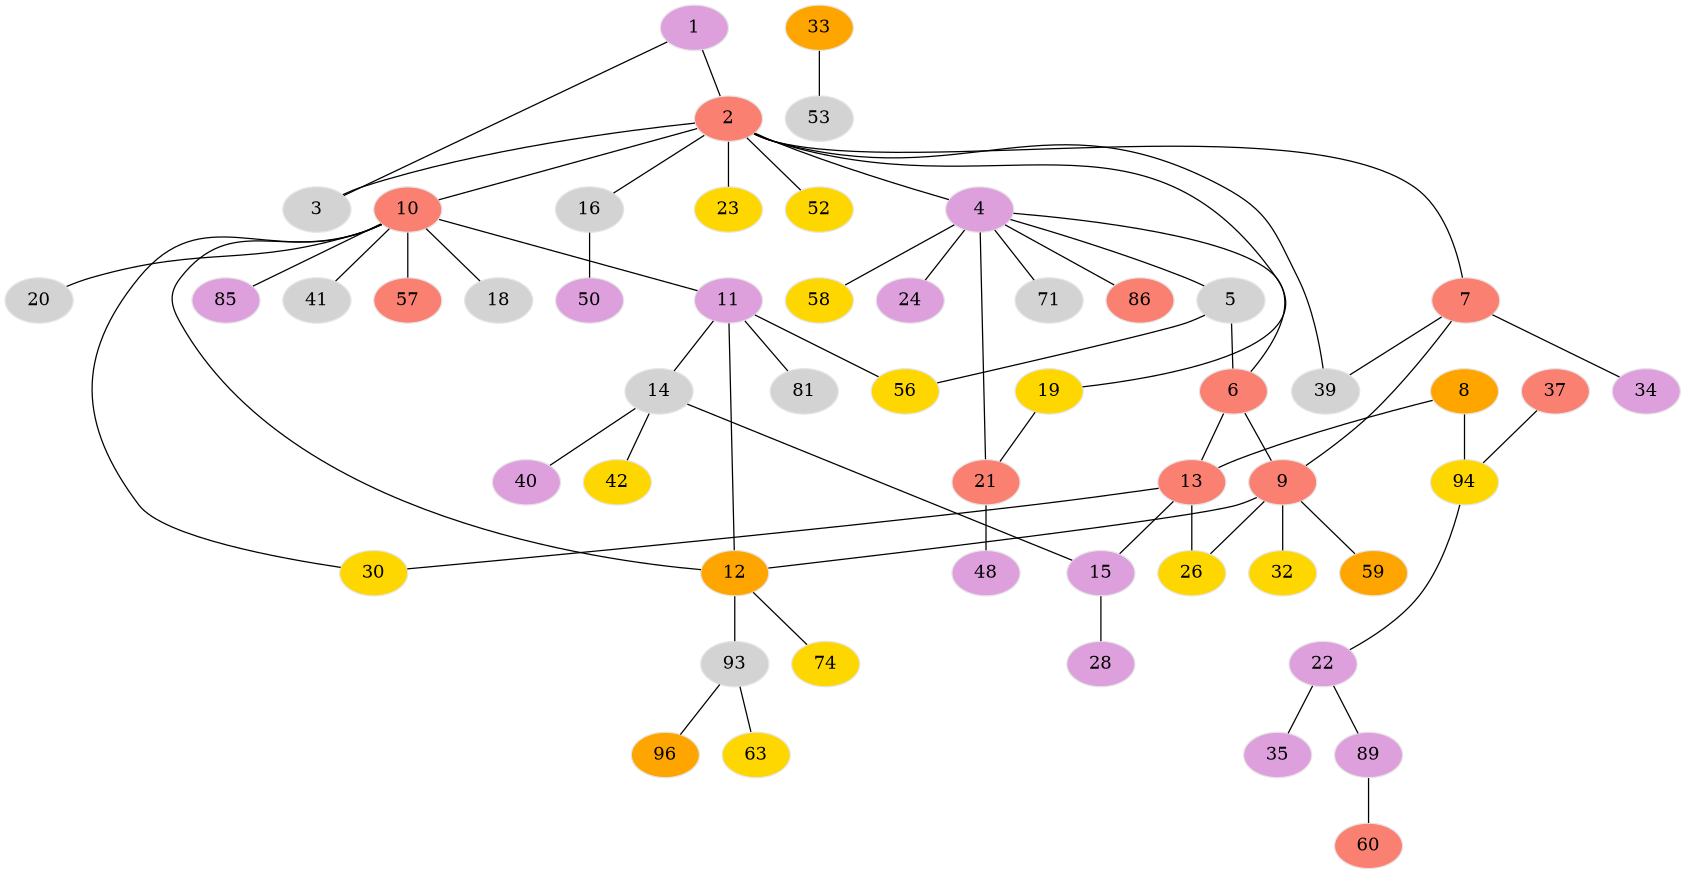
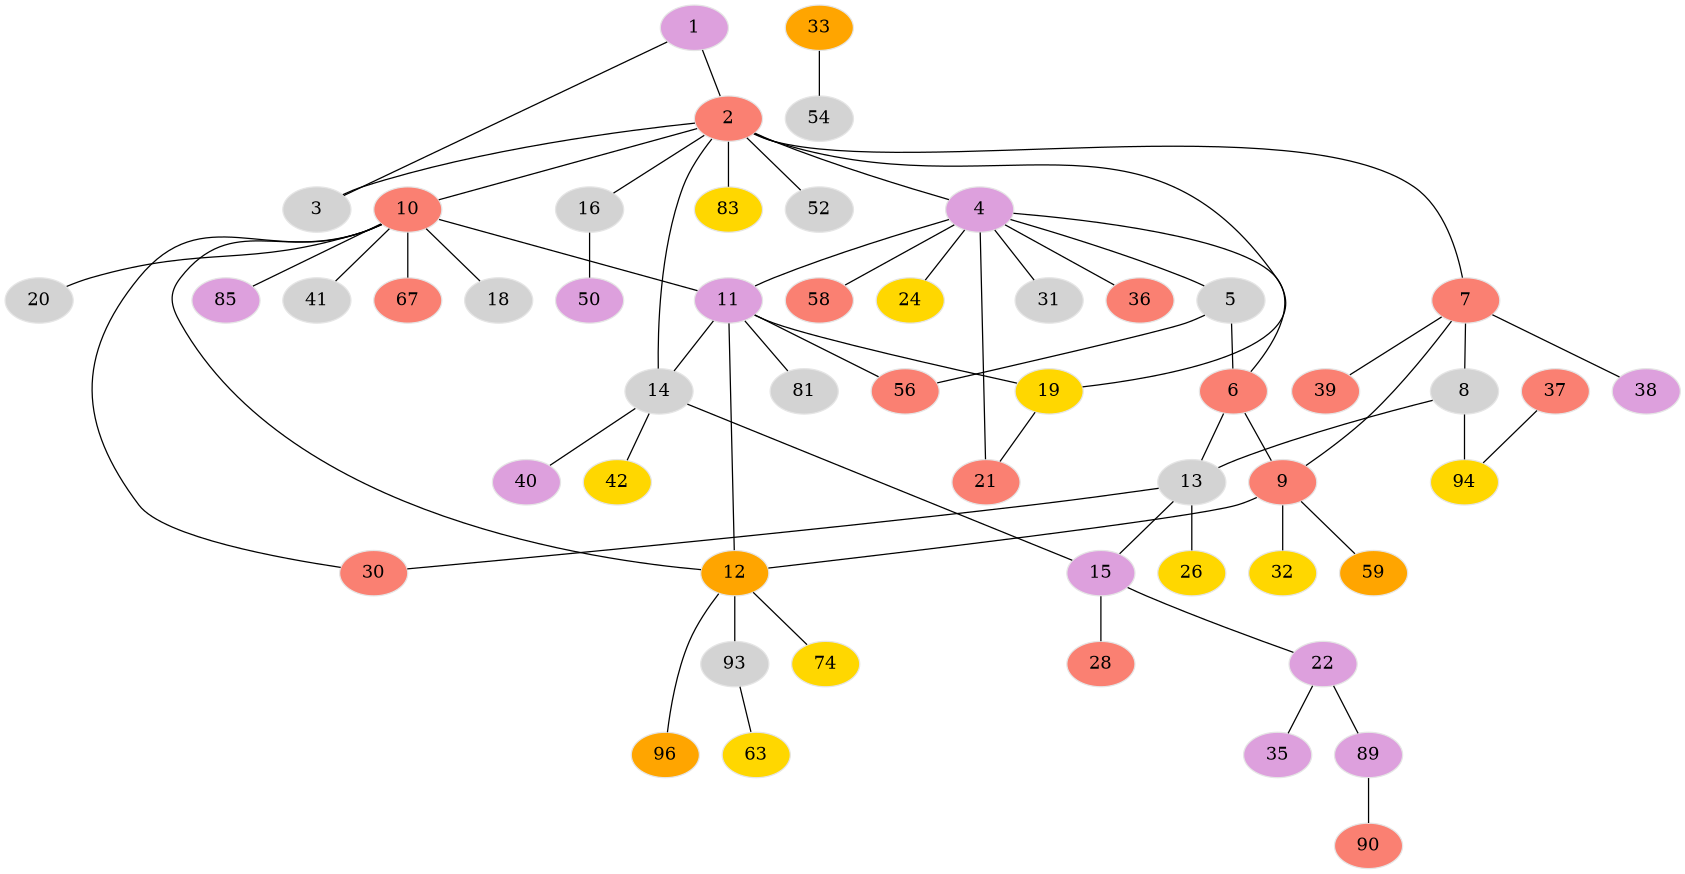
node "53": label "53" -> "54"
edge "2" -- "39": now "2" -- "14"
node "23": label "23" -> "83"
node "52": fillcolor gold -> lightgrey
edge "4" -- "11": added
node "57": label "57" -> "67"
node "58": fillcolor gold -> salmon
node "24": fillcolor plum -> gold
node "71": label "71" -> "31"
node "86": label "86" -> "36"
edge "7" -- "8": added
edge "11" -- "19": added
node "56": fillcolor gold -> salmon
node "39": fillcolor lightgrey -> salmon
node "8": fillcolor orange -> lightgrey
node "34": label "34" -> "38"
node "13": fillcolor salmon -> lightgrey
edge "9" -- "26": removed
node "30": fillcolor gold -> salmon
node "48": removed
edge "94" -- "22": now "15" -- "22"
node "28": fillcolor plum -> salmon
edge "93" -- "96": now "12" -- "96"
node "60": label "60" -> "90"
